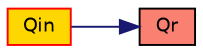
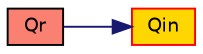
edge "Qin" -> "Qr": reversed
